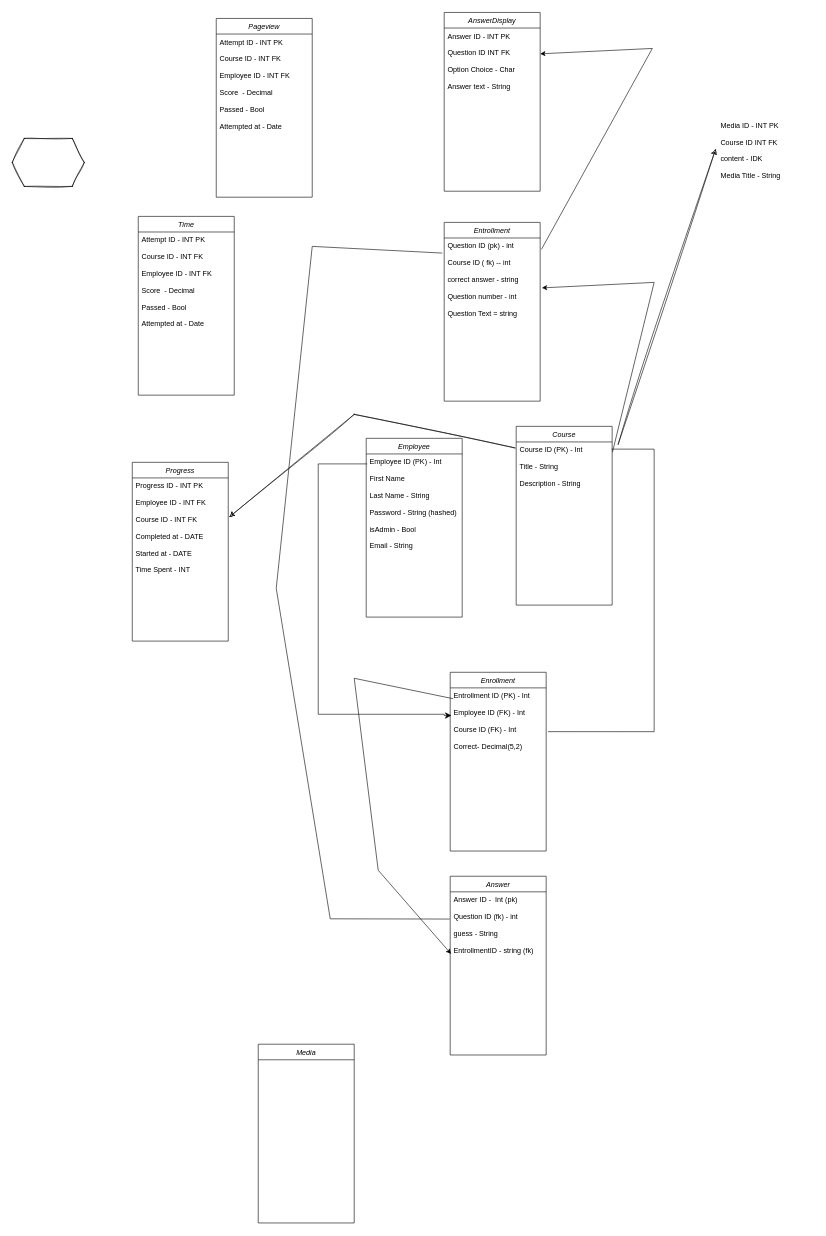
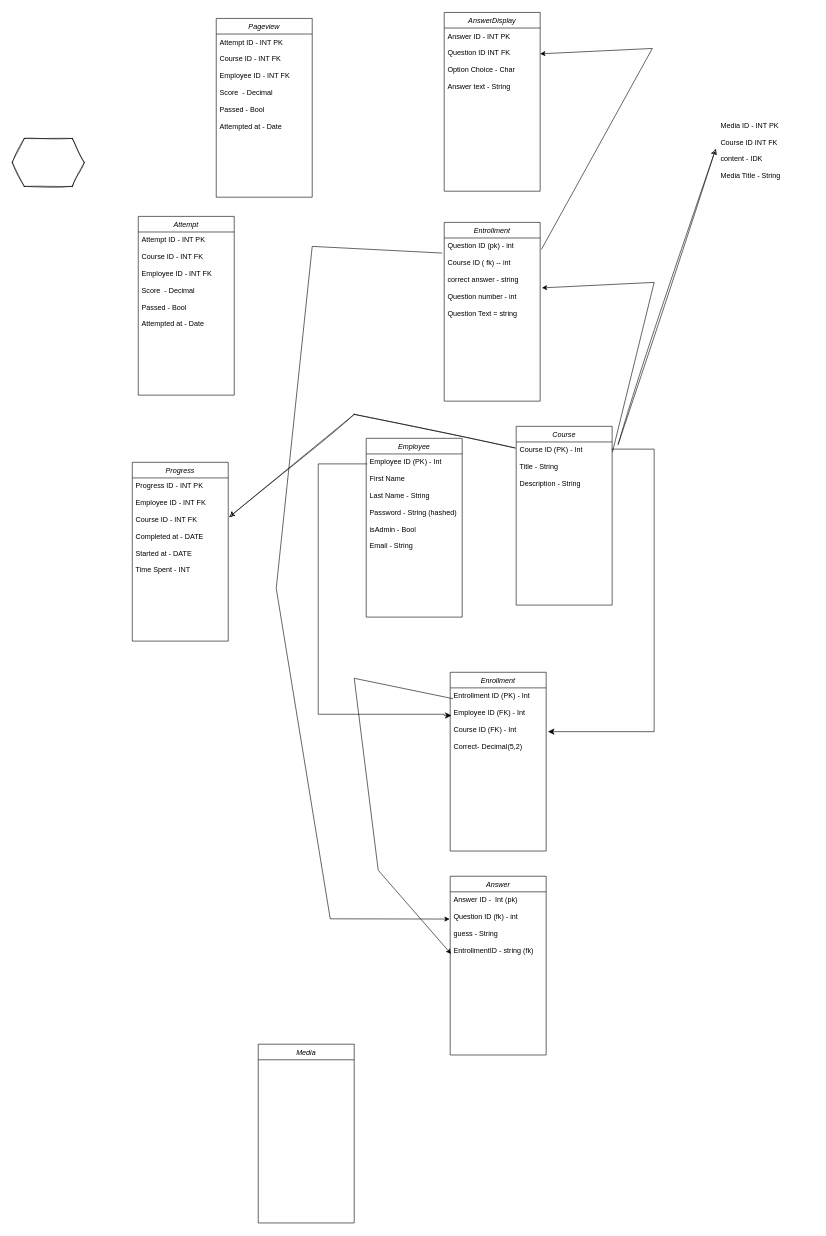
node "Time": label "Time" -> "Attempt"
edge "Course ID (PK) - Int Title - String Description - String" -- "Entrollment ID (PK) - Int Employee ID (FK) - Int Course ID (FK) - Int Correct- Decimal(5,2)": arrowhead none -> classic
edge "Question ID (pk) - int Course ID ( fk) -- int correct answer - string Question number - int Question Text = string" -- "Answer ID - Int (pk) Question ID (fk) - int guess - String EntrollmentID - string (fk)": arrowhead none -> classic
